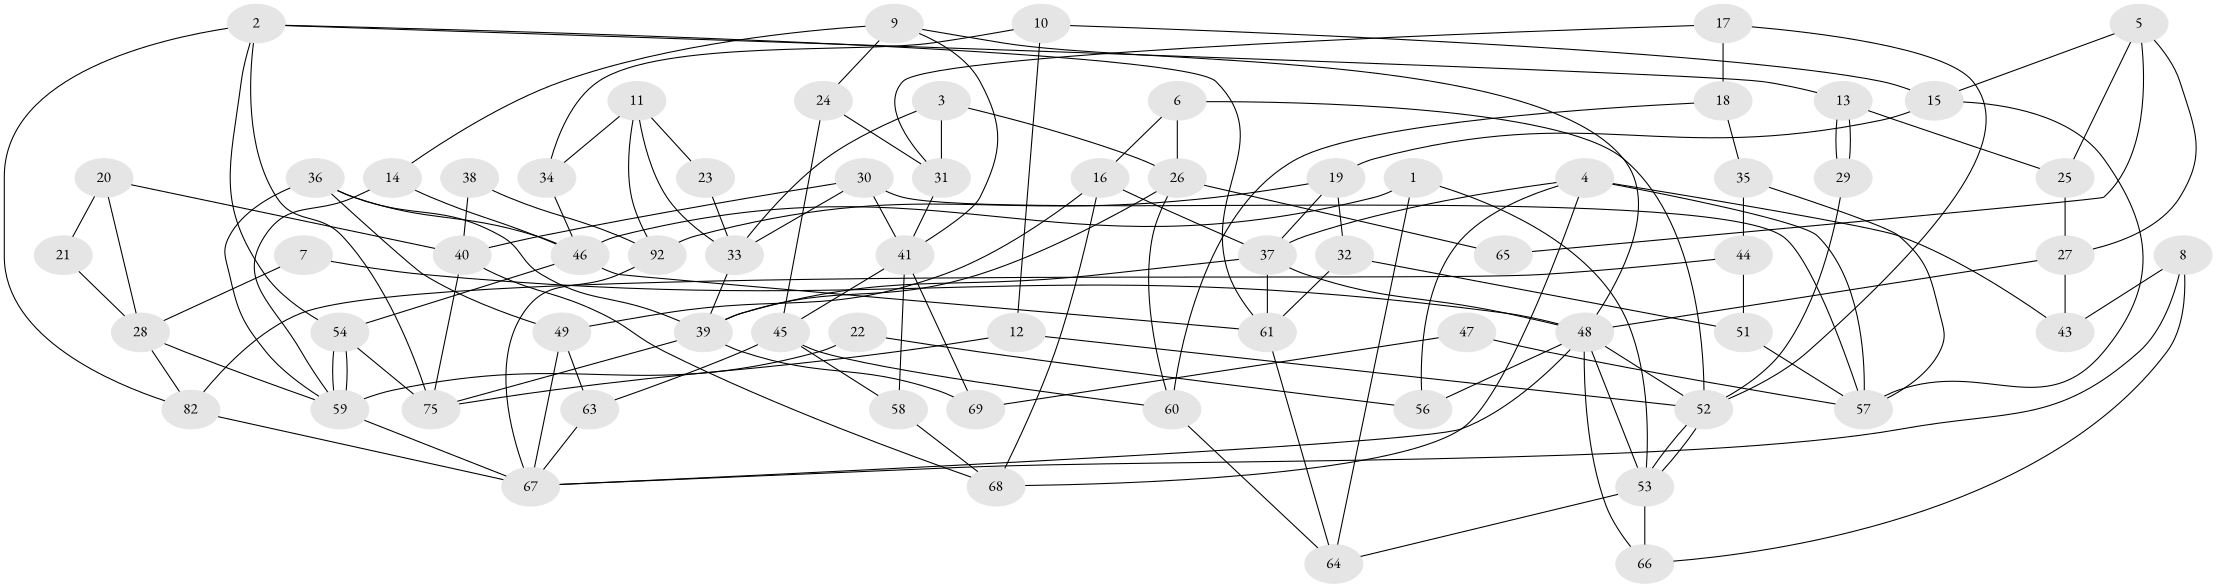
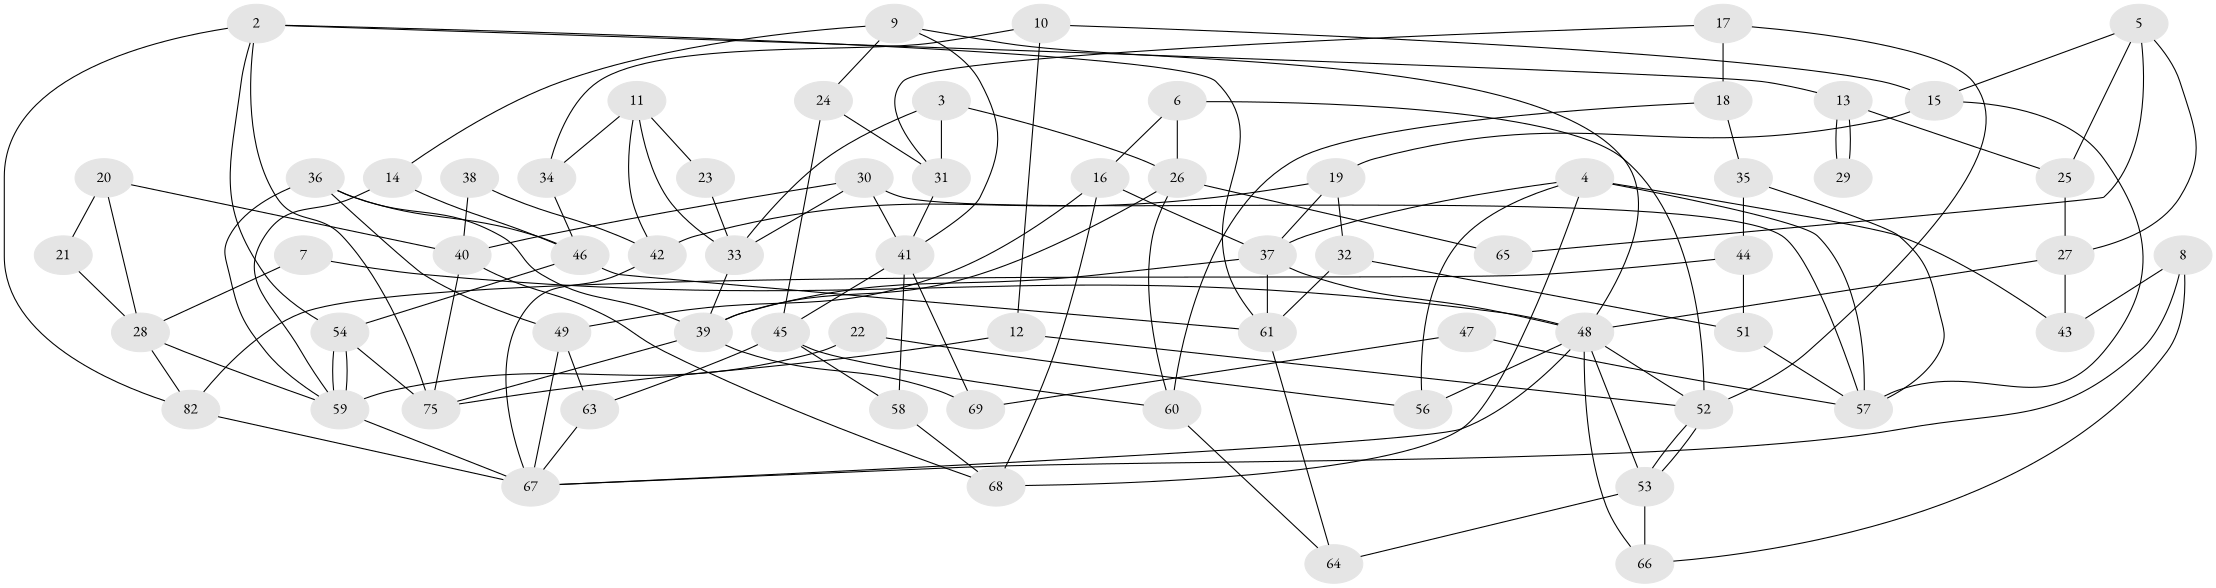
node "1": removed
node "92": label "92" -> "42"
edge "29" -- "52": removed
